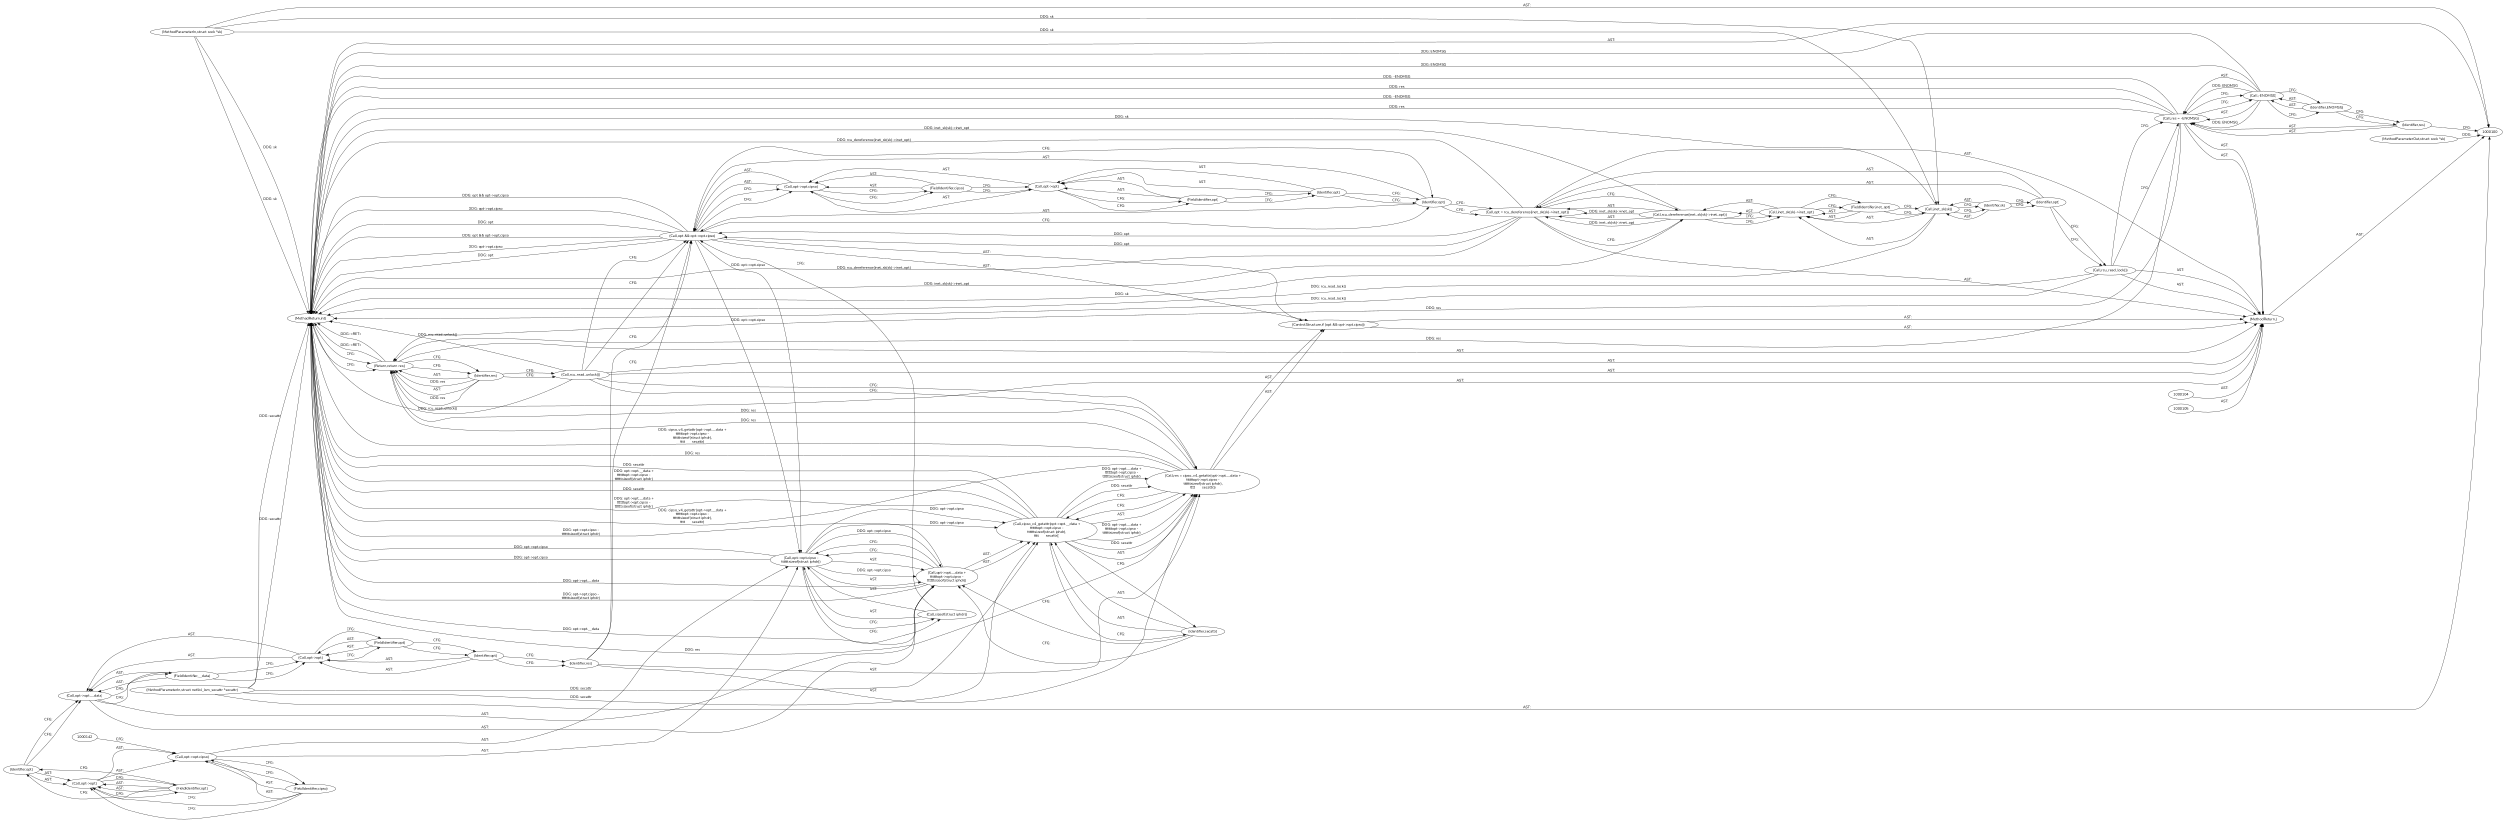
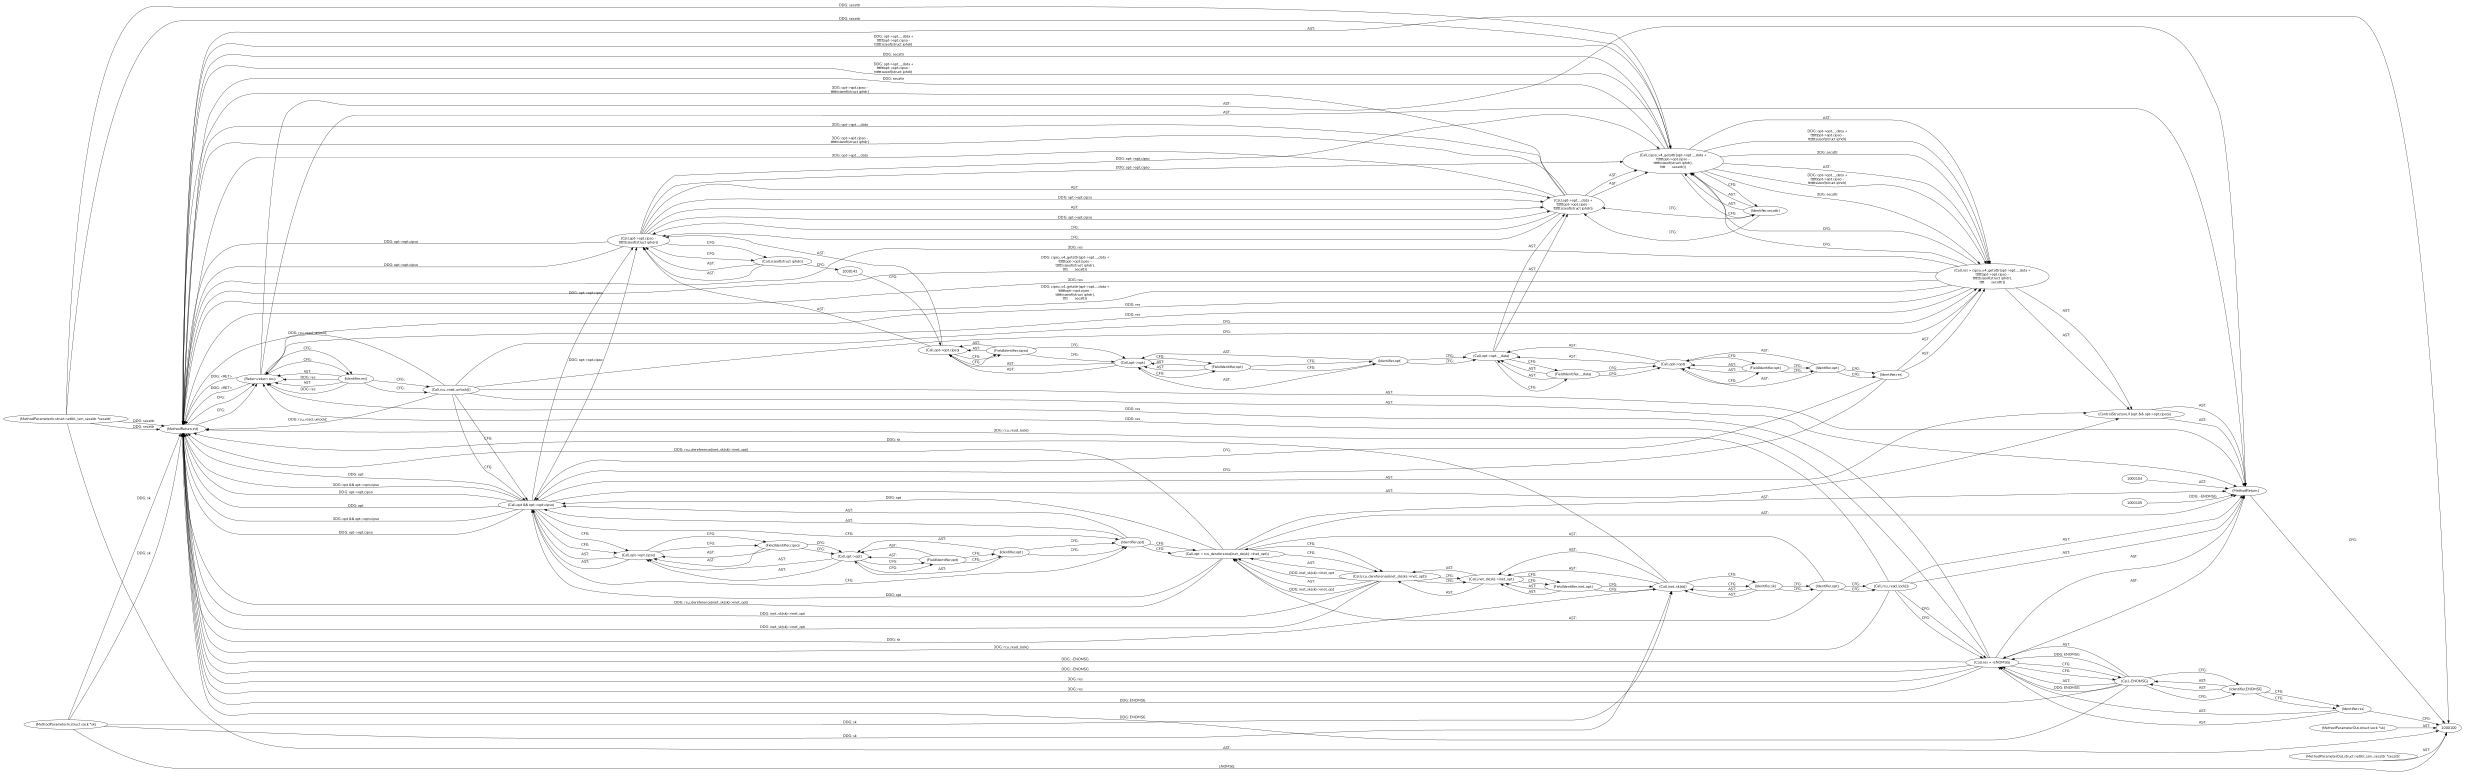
edge "(MethodParameterIn,struct sock *sk)" -> "1000100": label "AST: " -> "ENOMSG: "
edge "(MethodParameterOut,struct sock *sk)" -> "1000100": label "DDG: " -> "AST: "
edge "(MethodReturn,)" -> "1000100": label "AST: " -> "CFG: "
edge "(Call,sizeof(struct iphdr))" -> "(Call,opt && opt->opt.cipso)": now "(Call,sizeof(struct iphdr))" -> "1000142"
edge "1000105" -> "(MethodReturn,)": label "AST: " -> "DDG: -ENOMSG"
node "(MethodParameterOut,struct netlbl_lsm_secattr *secattr)": added
